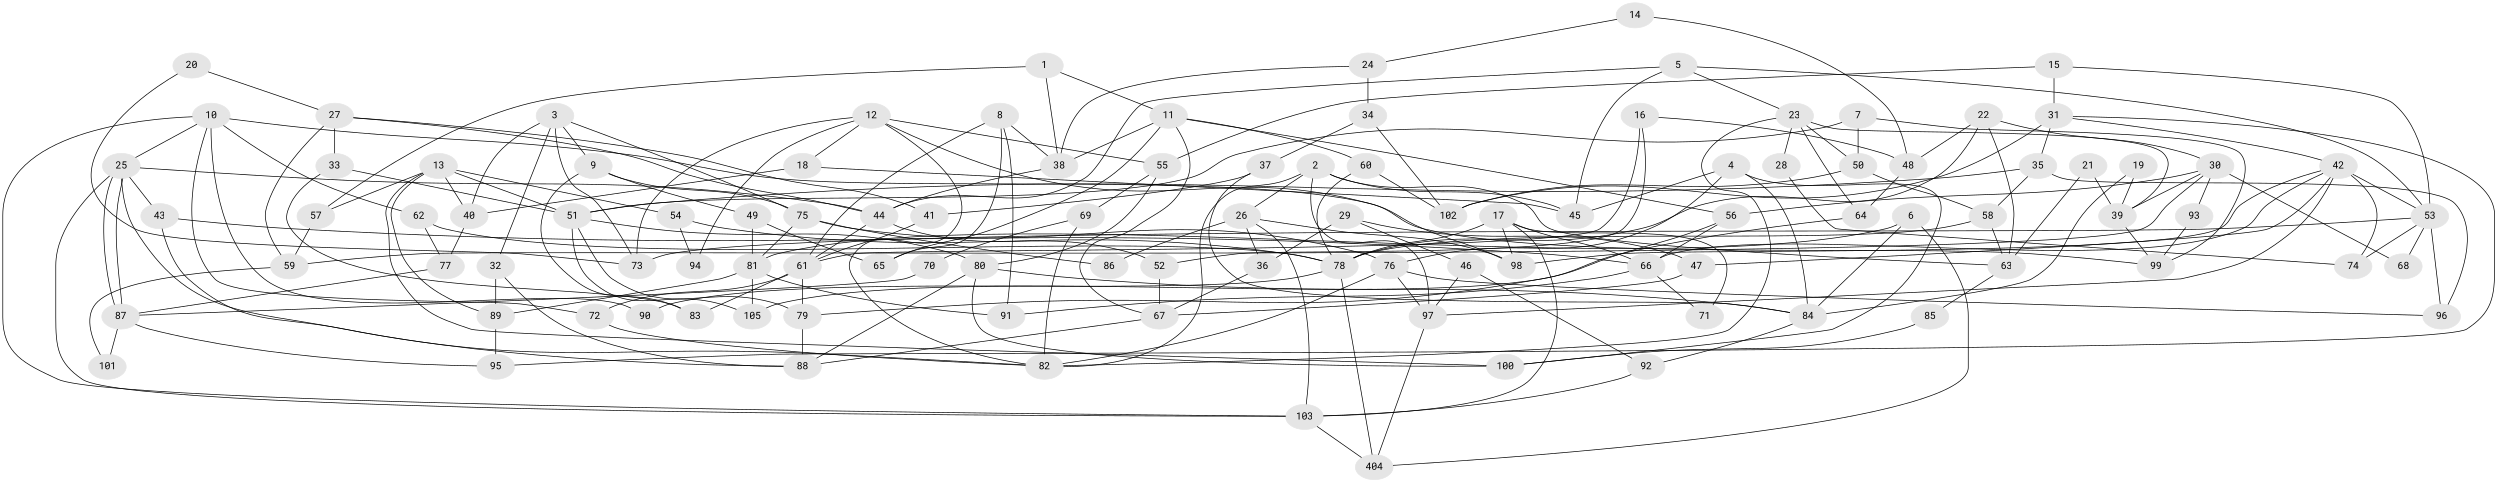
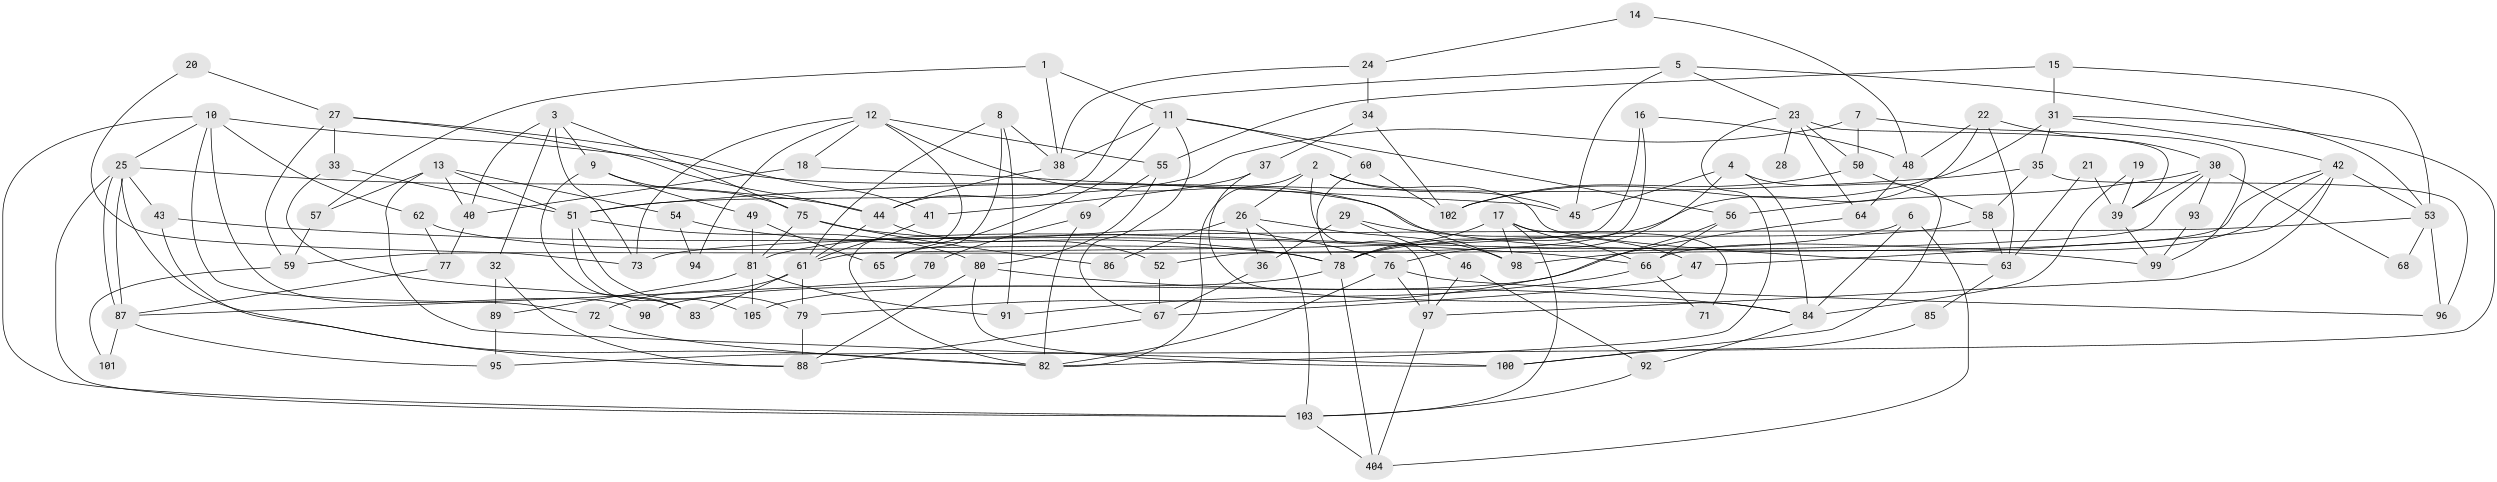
edge "13" -- "89": removed
node "74": removed
